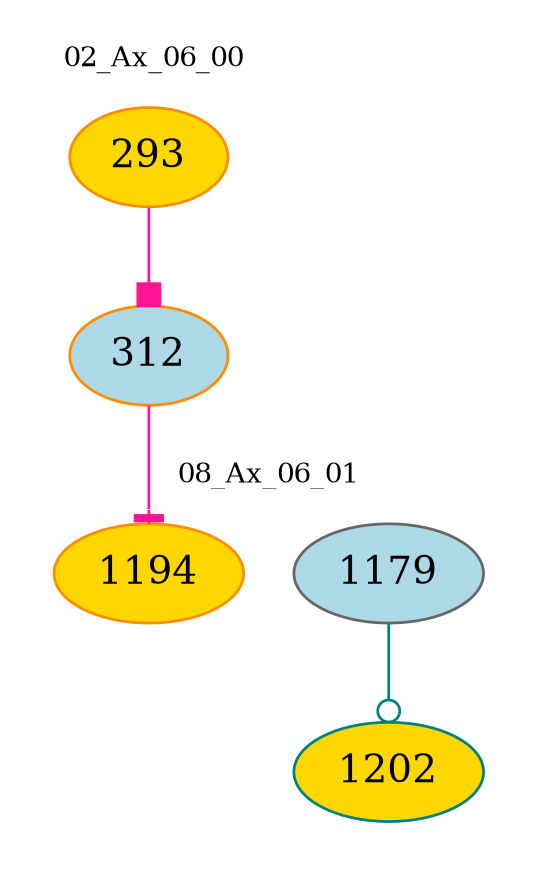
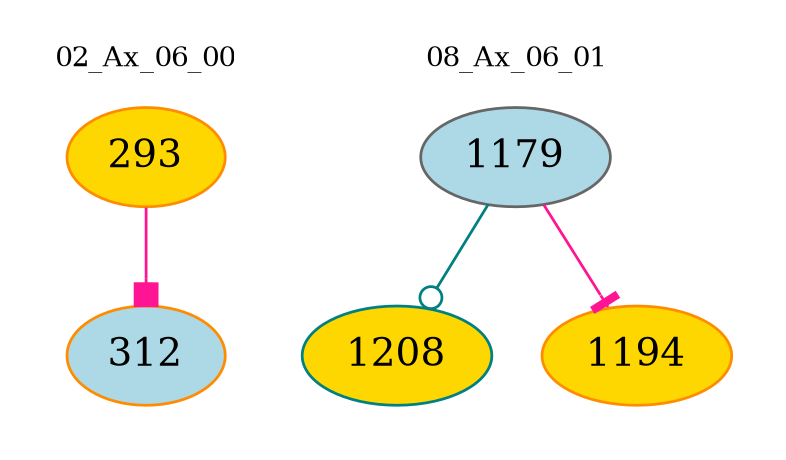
edge "312" -> "1194": now "1179" -> "1194"
node "1202": label "1202" -> "1208"
